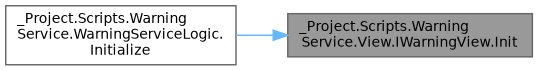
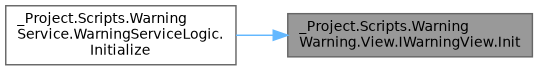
node "_Project.Scripts.Warning Service.View.IWarningView.Init": label "_Project.Scripts.Warning Service.View.IWarningView.Init" -> "_Project.Scripts.Warning Warning.View.IWarningView.Init"
